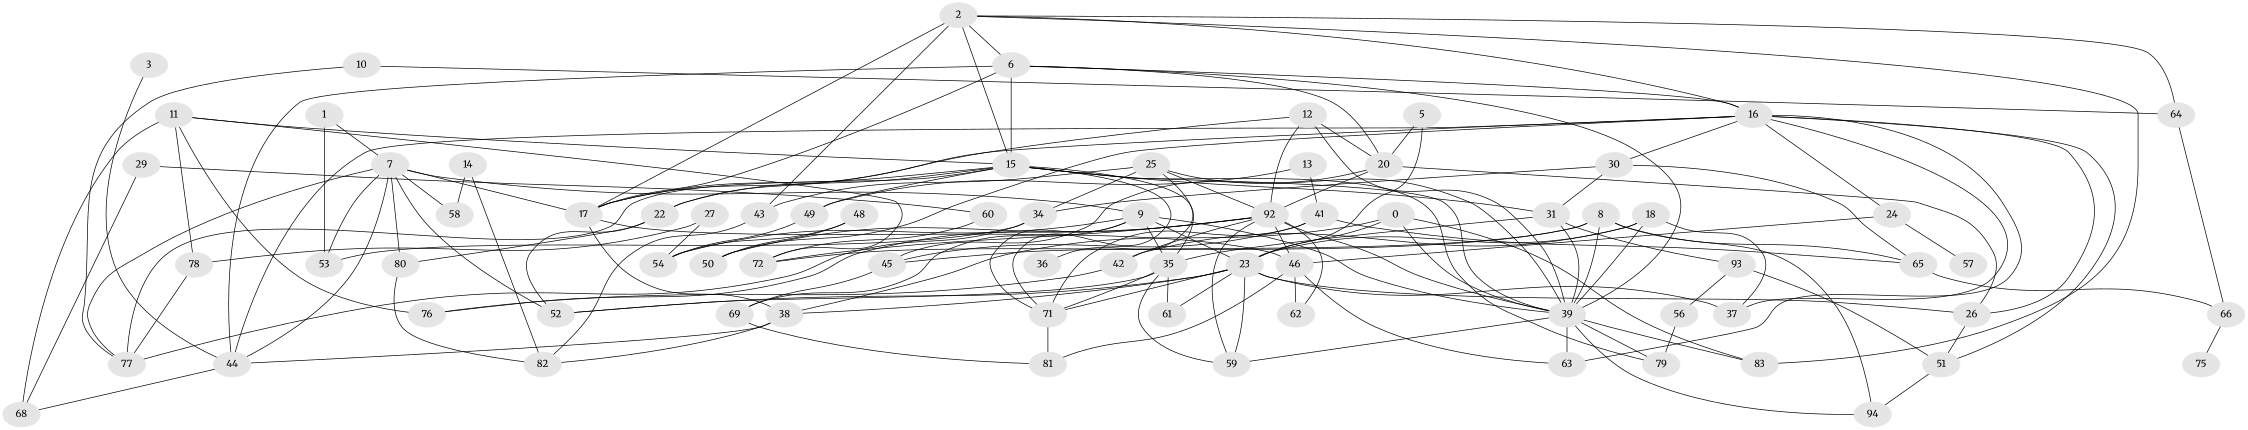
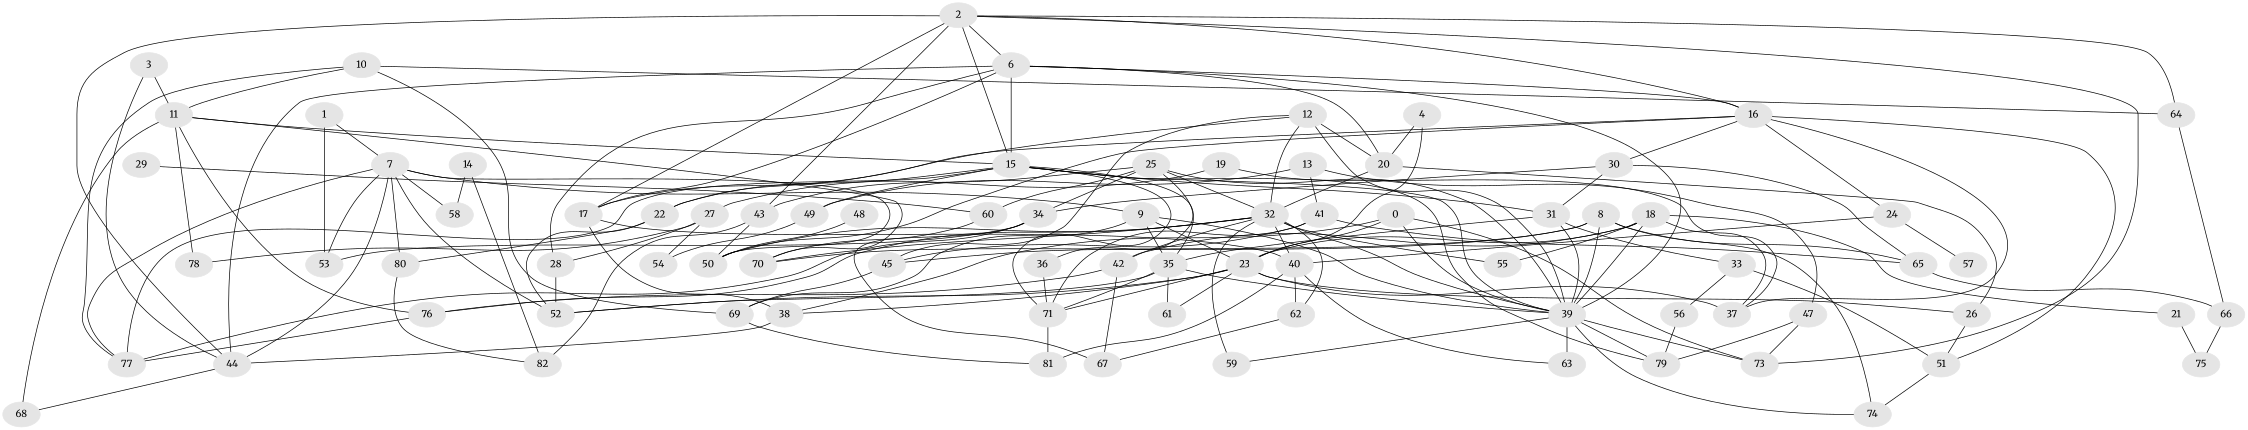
edge "10" -- "11": added
edge "3" -- "11": added
node "5": label "5" -> "4"
edge "16" -- "44": now "2" -- "44"
edge "16" -- "26": removed
node "19": added
edge "15" -- "17": removed
edge "7" -- "17": now "7" -- "50"
edge "25" -- "60": added
edge "20" -- "45": now "12" -- "45"
node "92": label "92" -> "32"
edge "10" -- "69": added
edge "9" -- "54": removed
edge "43" -- "50": added
edge "48" -- "54": removed
node "28": added
node "72": label "72" -> "70"
node "46": label "46" -> "40"
node "55": added
node "93": label "93" -> "33"
edge "9" -- "71": now "36" -- "71"
edge "16" -- "63": removed
edge "29" -- "68": removed
edge "78" -- "77": now "76" -- "77"
edge "23" -- "59": removed
node "47": added
node "21": added
edge "35" -- "59": now "35" -- "39"
edge "38" -- "82": removed
node "67": added
node "83": label "83" -> "73"
node "94": label "94" -> "74"
